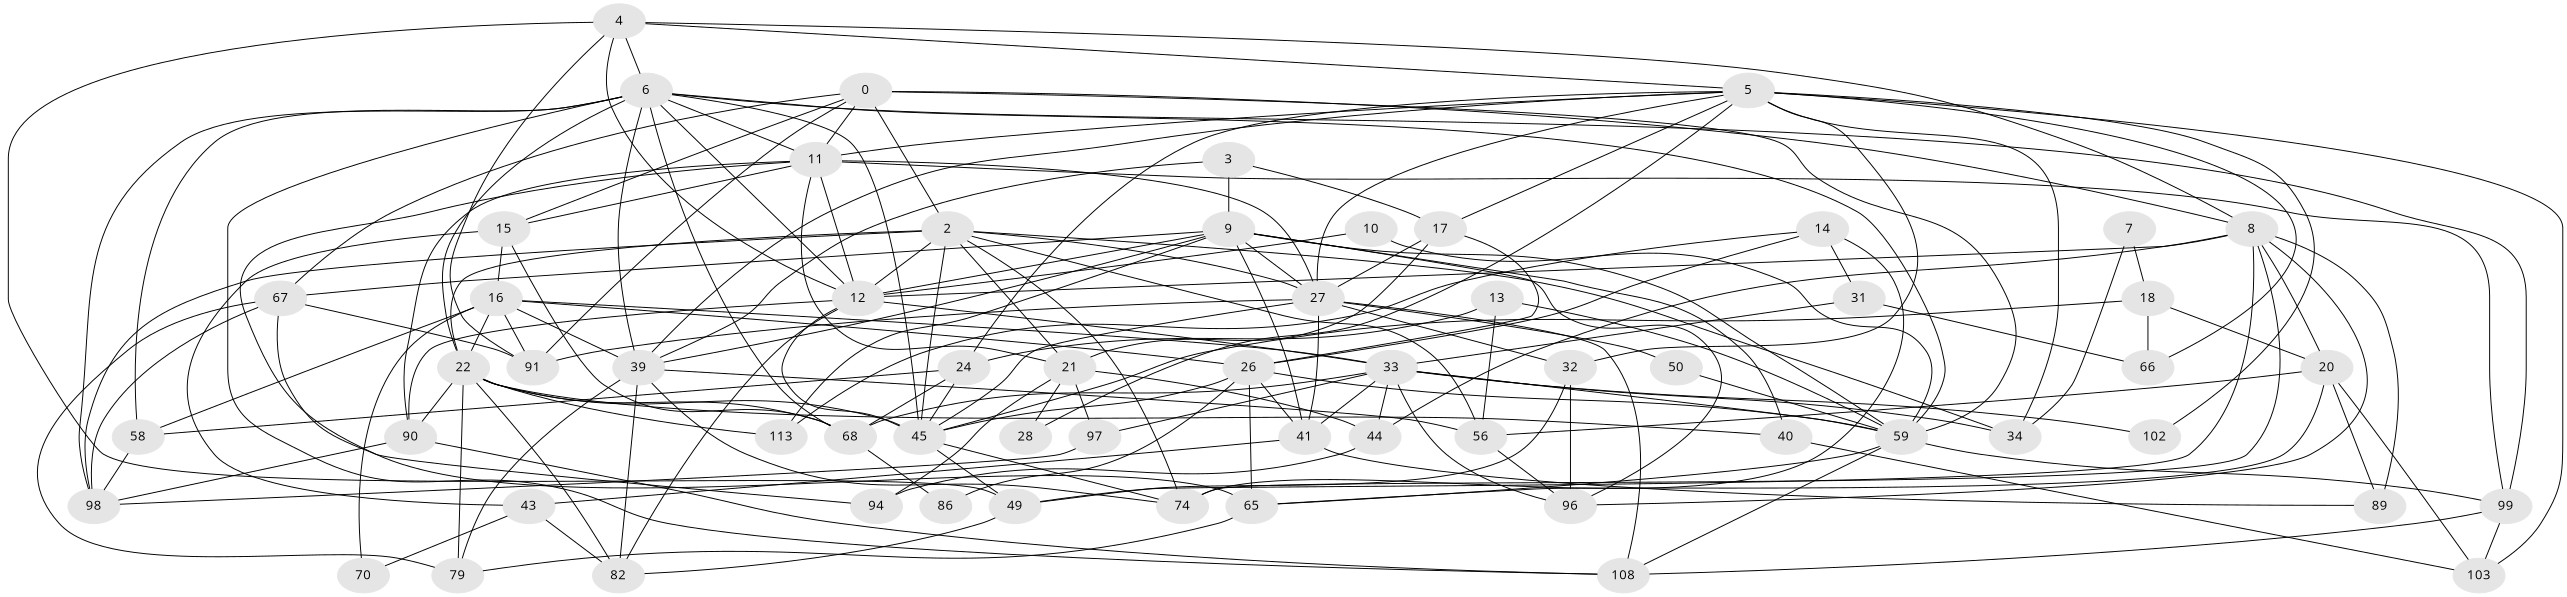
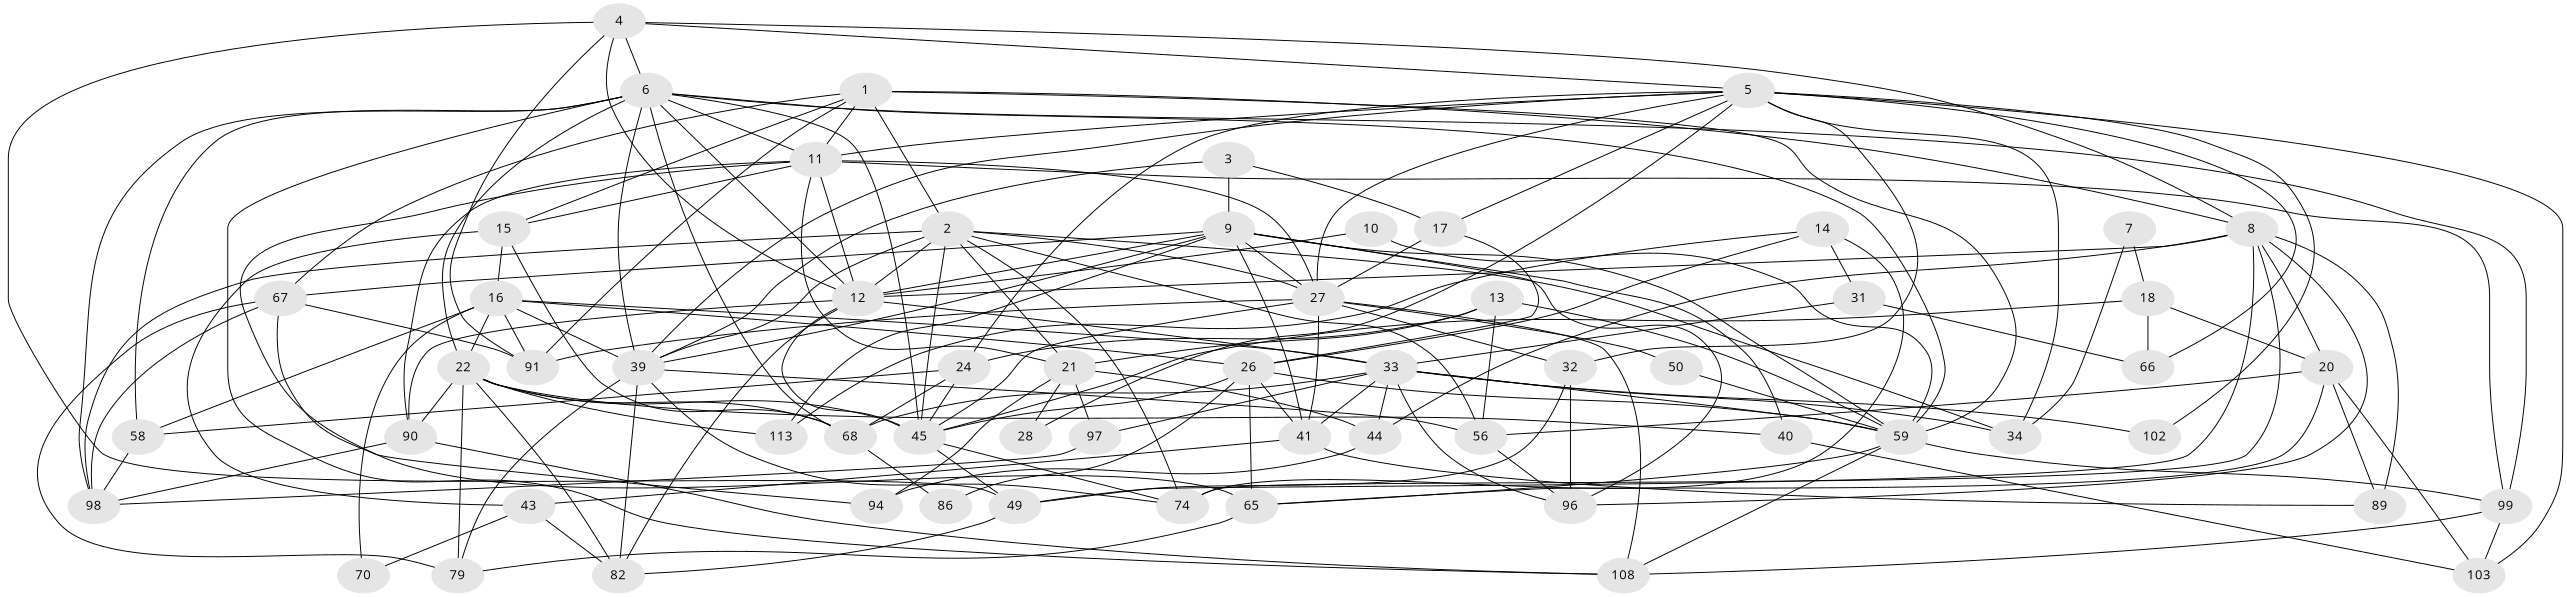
node "0": label "0" -> "1"
edge "2" -- "22": now "2" -- "39"
edge "17" -- "21": now "13" -- "21"
